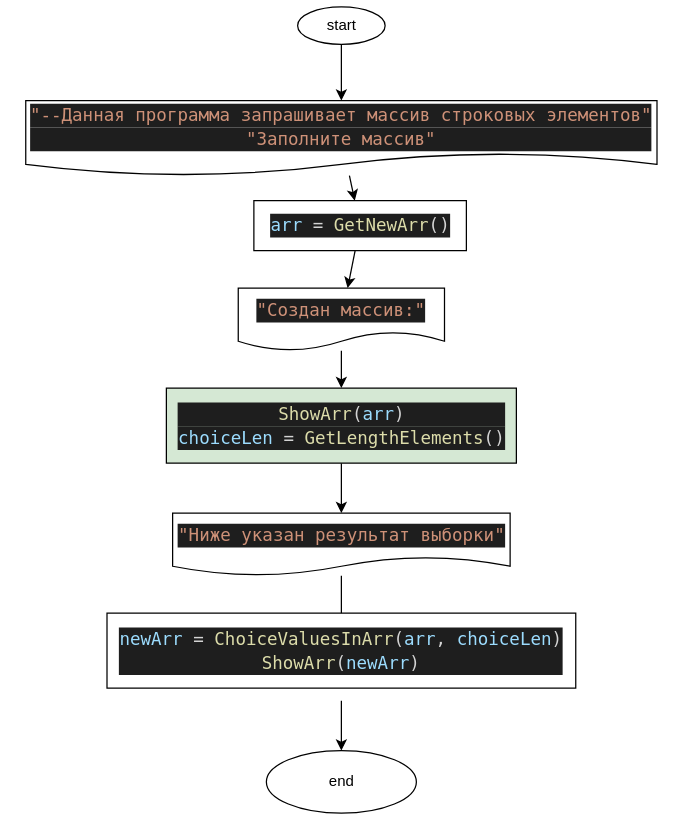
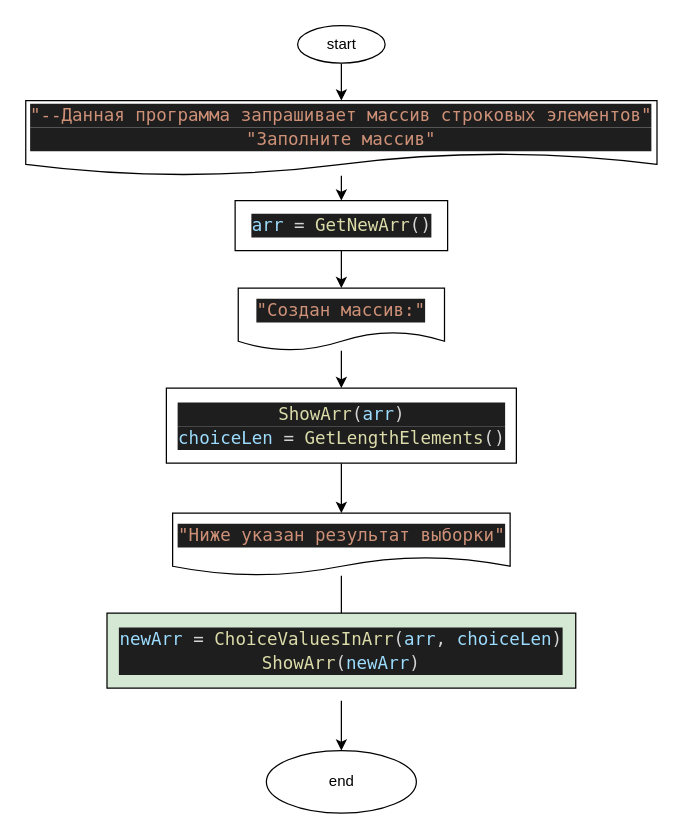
node "start": moved (341, 26) -> (341, 44)
node "arr = GetNewArr()": moved (360, 226) -> (341, 226)
node "ShowArr(arr) choiceLen = GetLengthElements()": fillcolor #d5e8d4 -> #ffffff
node "newArr = ChoiceValuesInArr(arr, choiceLen) ShowArr(newArr)": fillcolor #ffffff -> #d5e8d4
